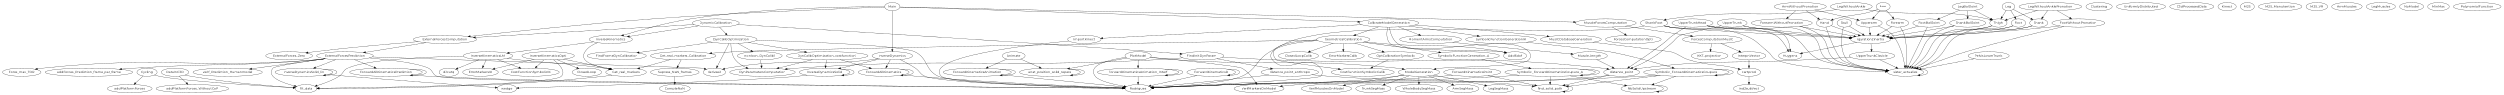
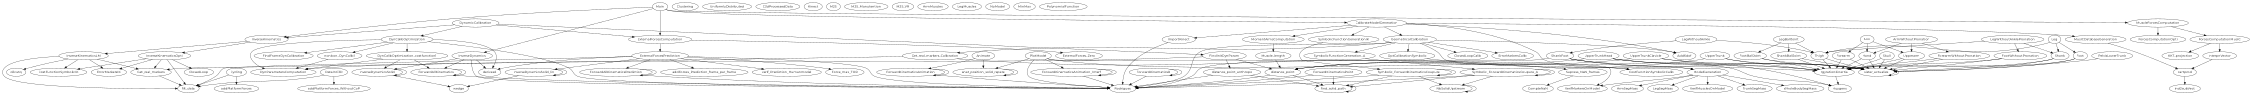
edge "rgyration2inertia" -> "UpperTrunkClavicle": reversed
edge "InverseKinematics" -> "Get_real_markers": now "InverseKinematics" -> "InverseKinematicsOpti"
